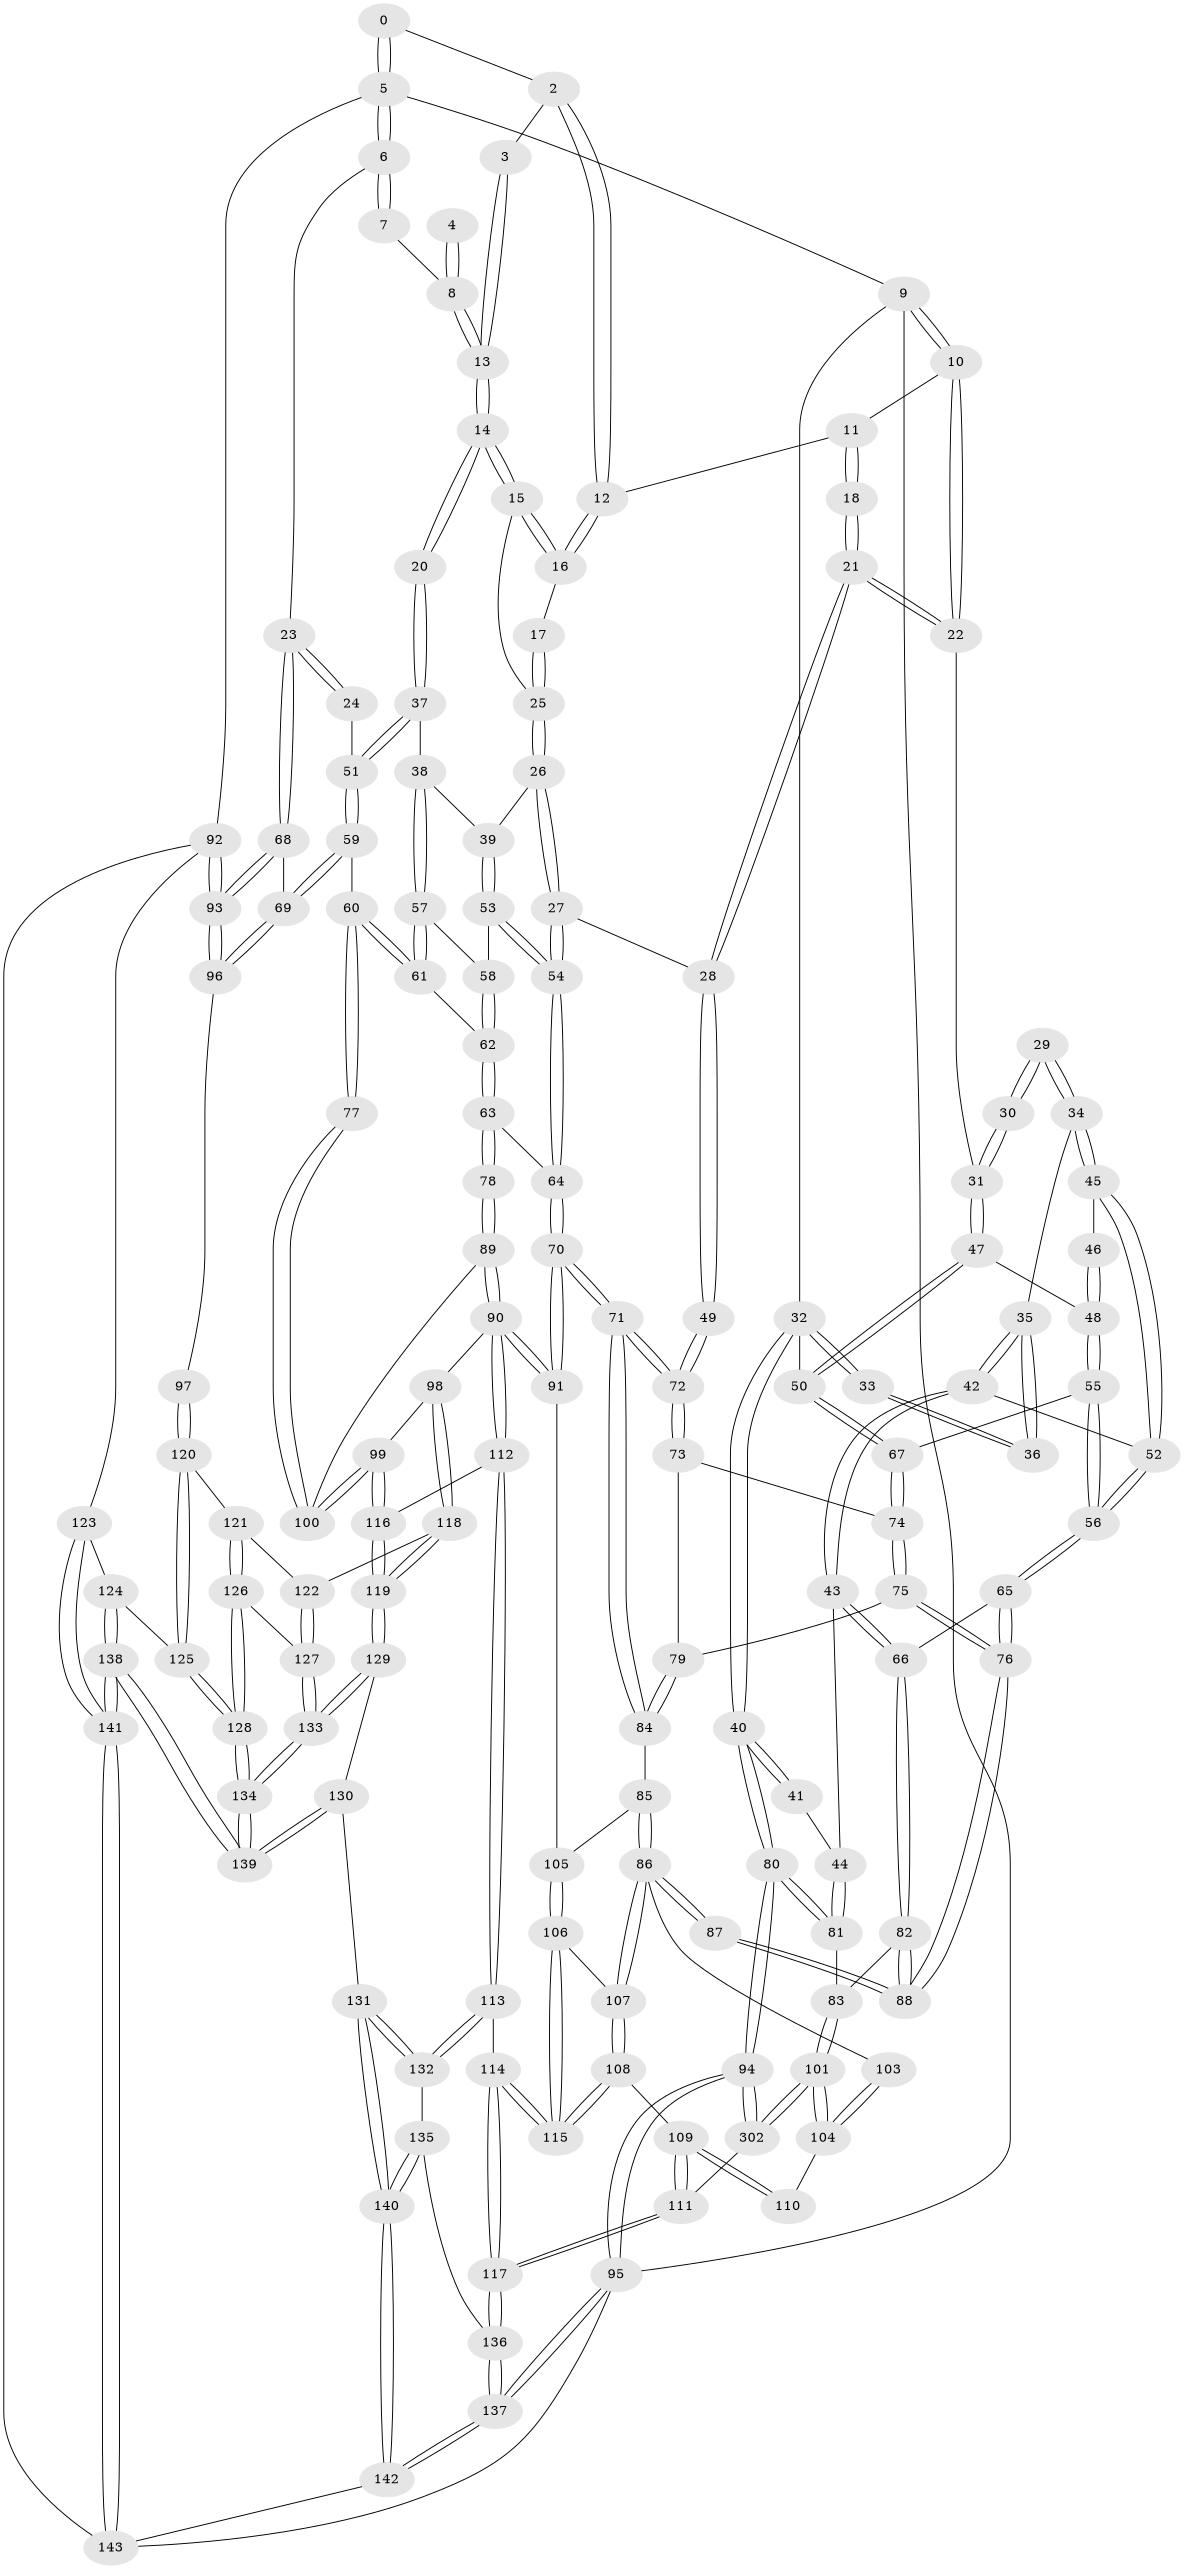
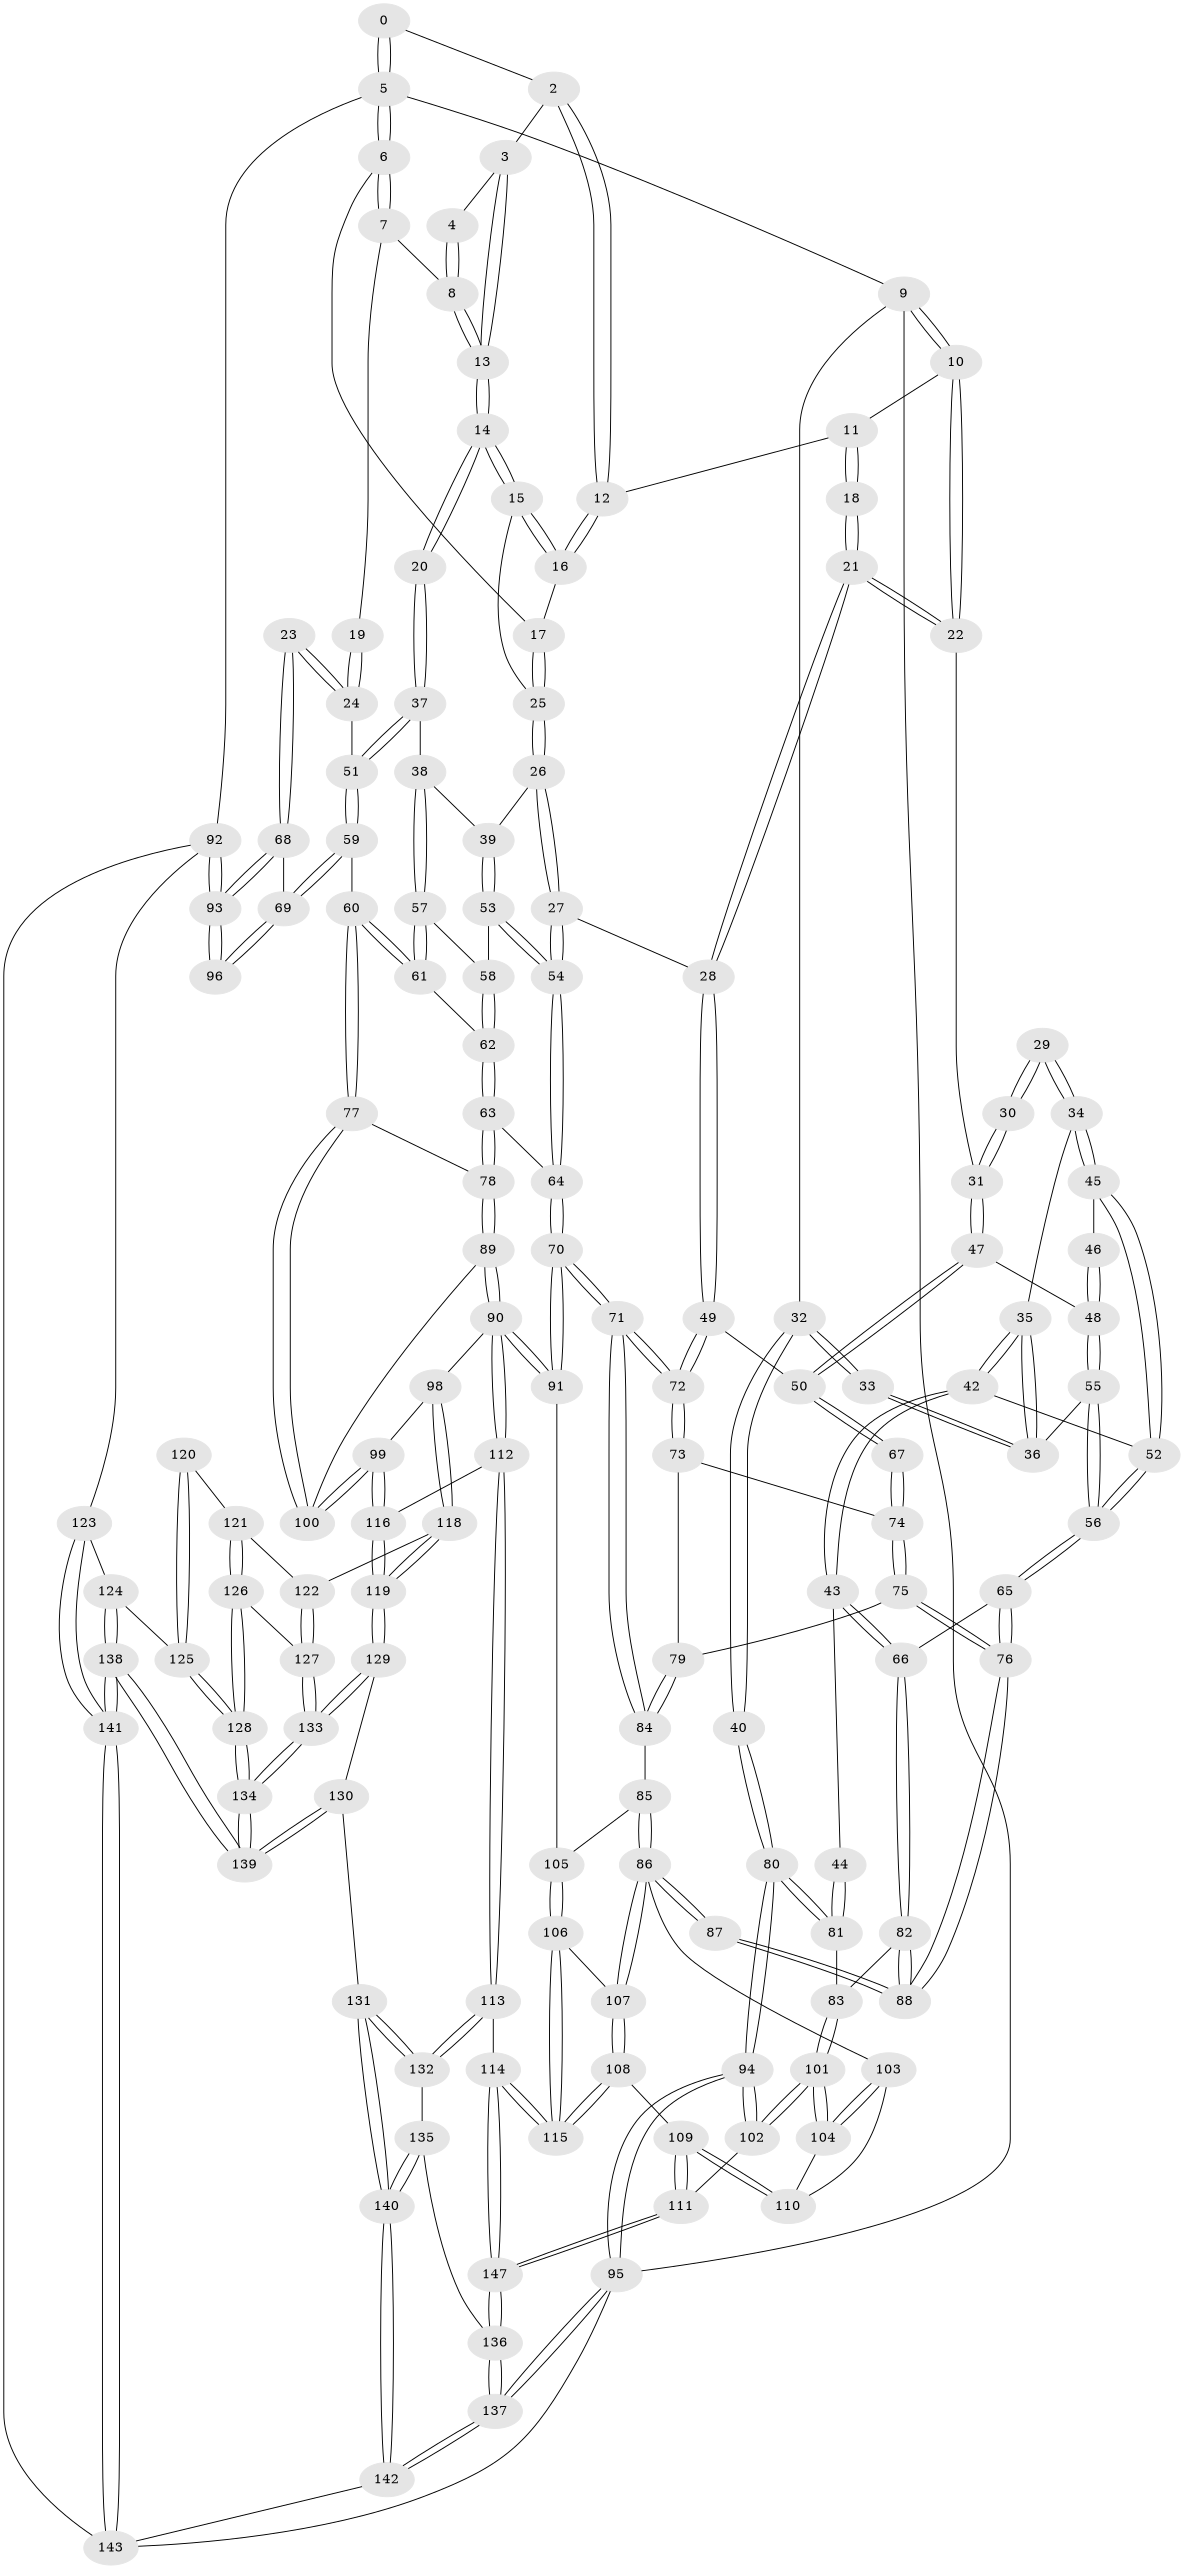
edge "3" -- "4": added
edge "6" -- "23": now "6" -- "17"
node "19": added
edge "77" -- "78": added
edge "32" -- "50": now "49" -- "50"
node "97": removed
edge "55" -- "67": now "55" -- "36"
node "41": removed
node "302": label "302" -> "102"
edge "103" -- "110": added
node "117": label "117" -> "147"
